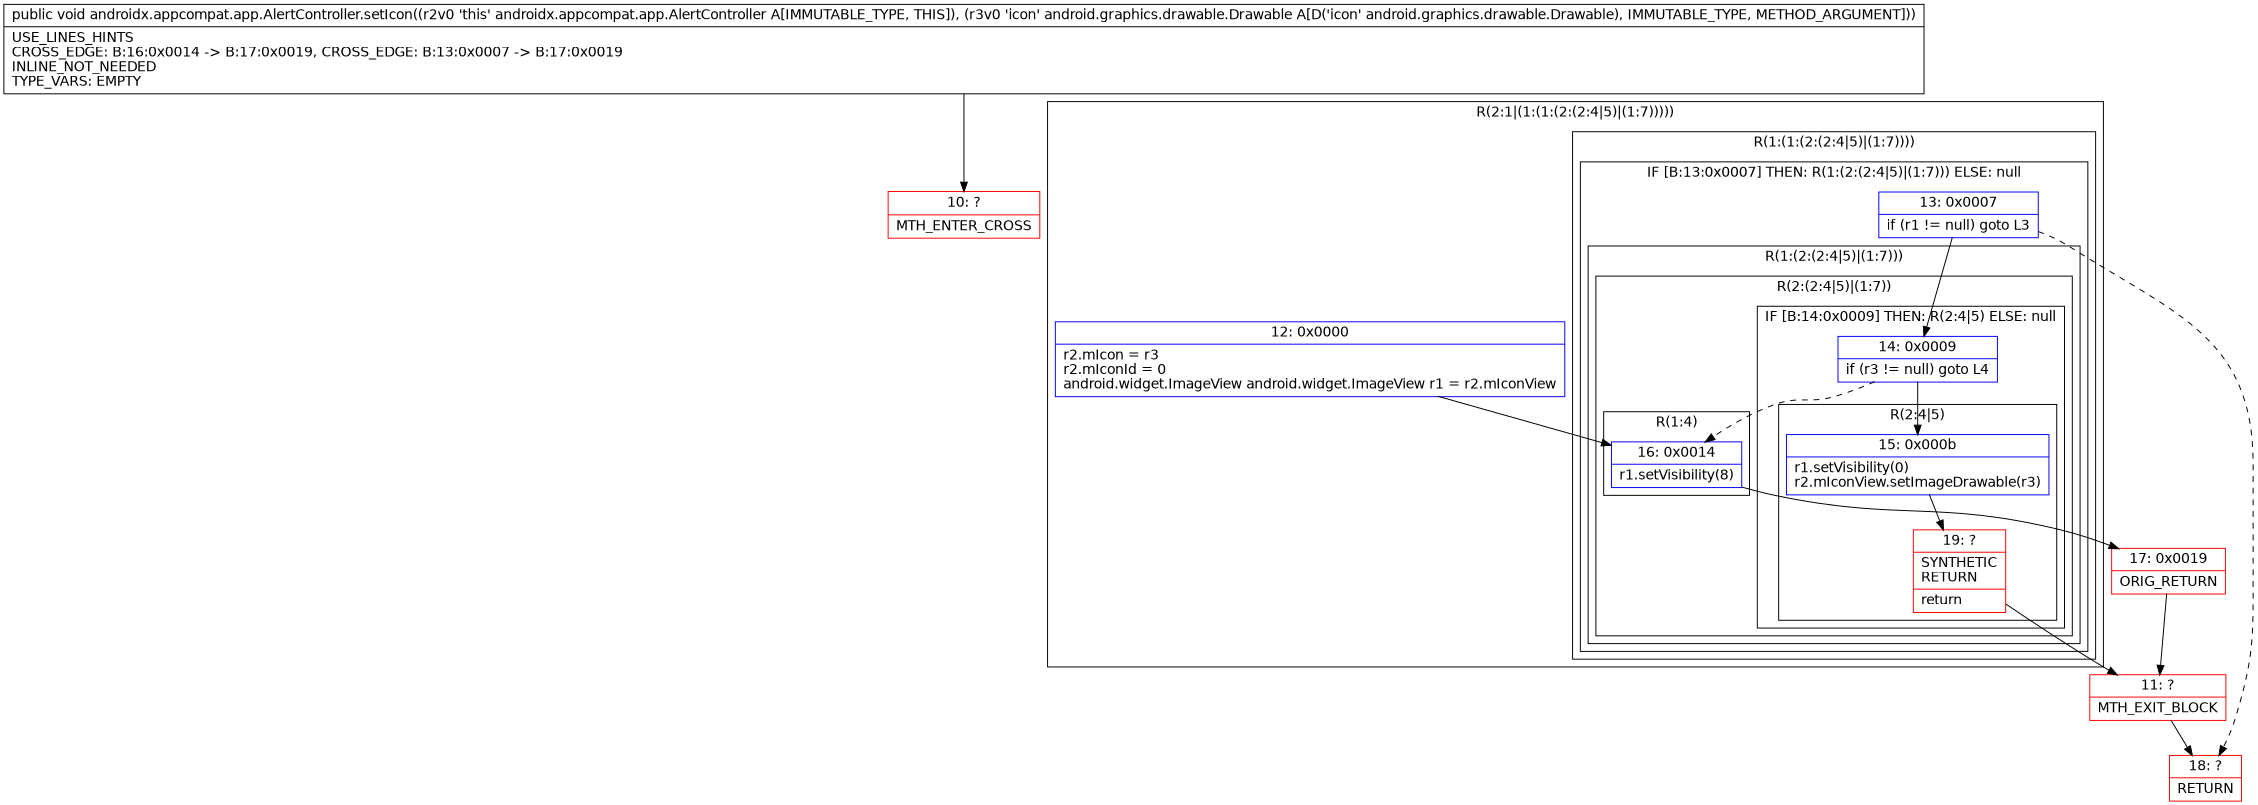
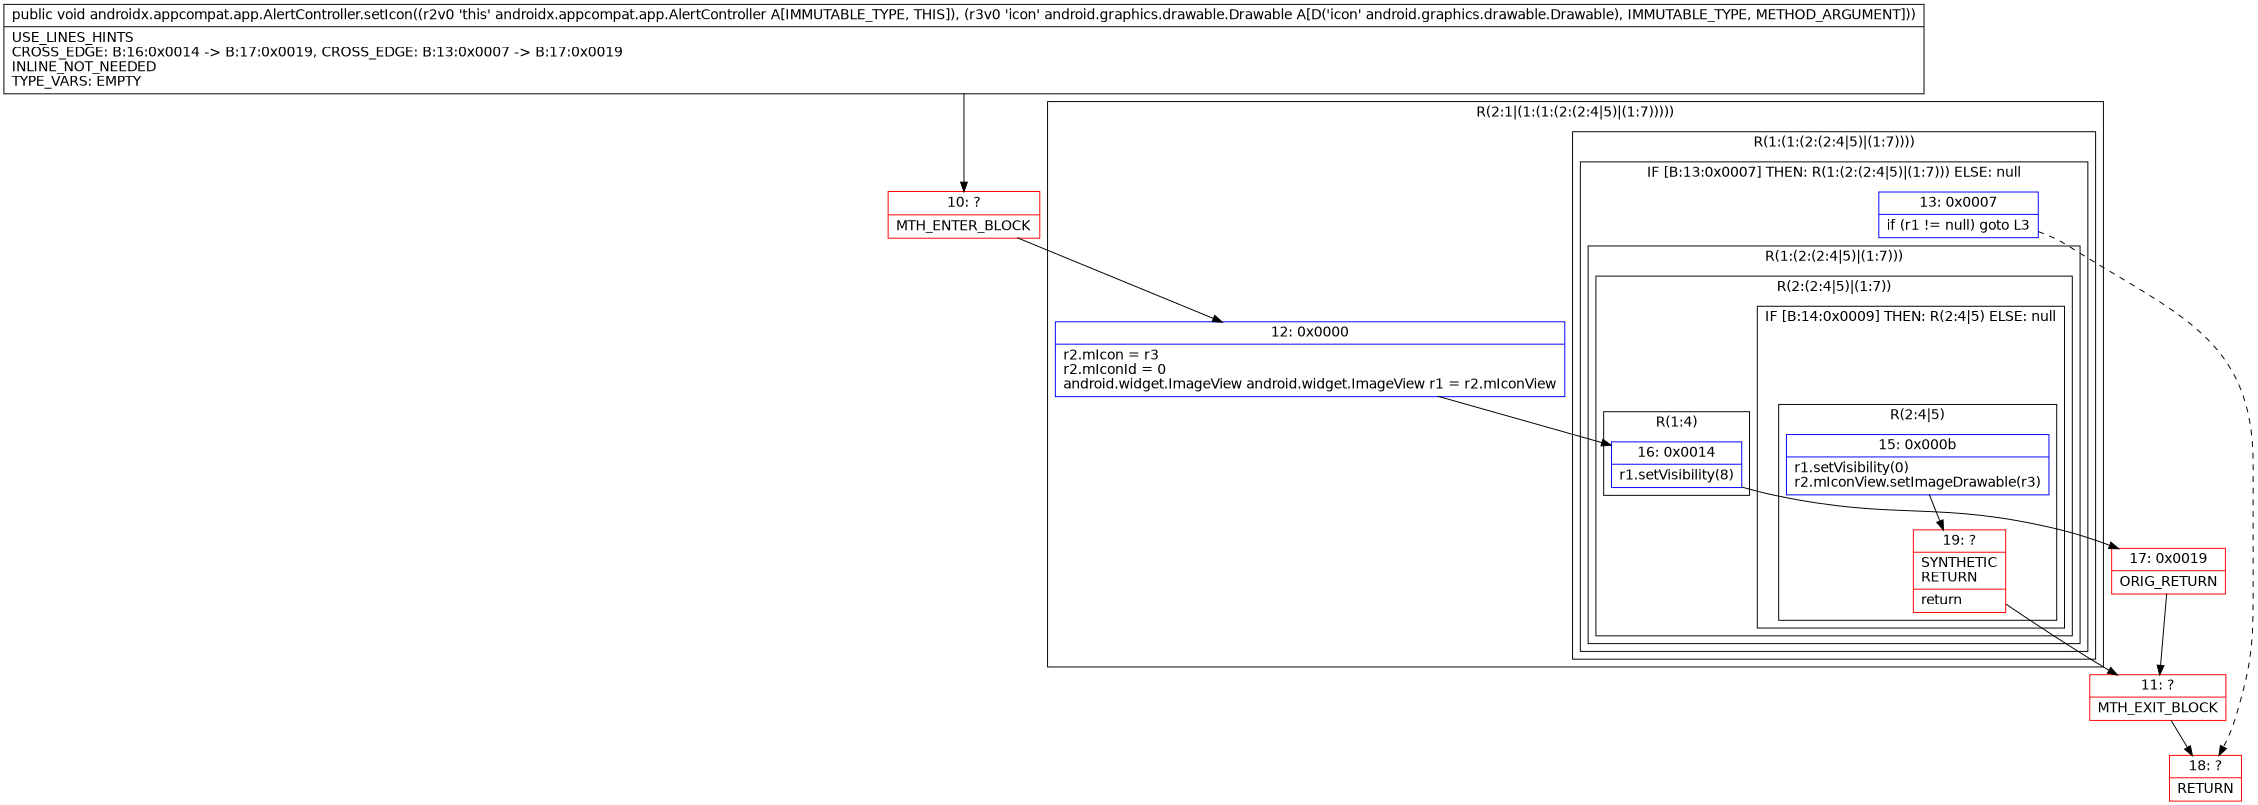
node "10: ?": text "MTH_ENTER_CROSS" -> "MTH_ENTER_BLOCK"
edge "10: ?" -> "12: 0x0000": added
node "14: 0x0009": removed
